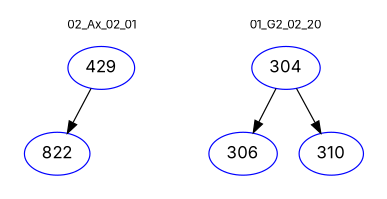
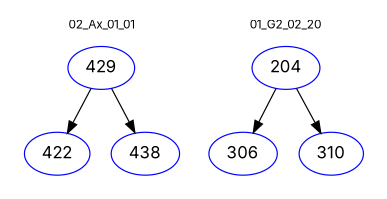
cluster "02_Ax_02_01": label "02_Ax_02_01" -> "02_Ax_01_01"
node "304": label "304" -> "204"
node "822": label "822" -> "422"
node "438": added
